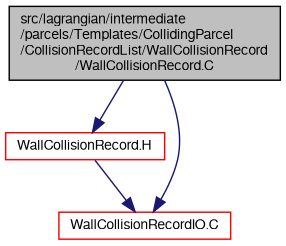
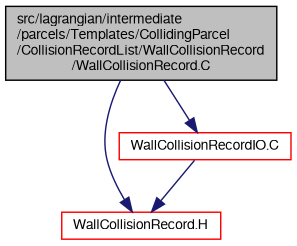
edge "WallCollisionRecord.H" -> "WallCollisionRecordIO.C": reversed
